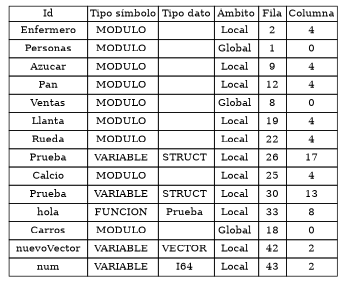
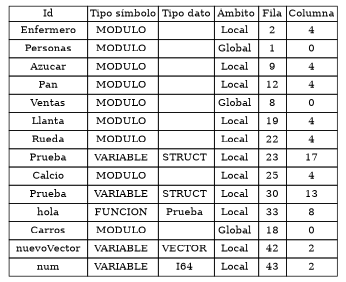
node "Id": text "26" -> "23"
